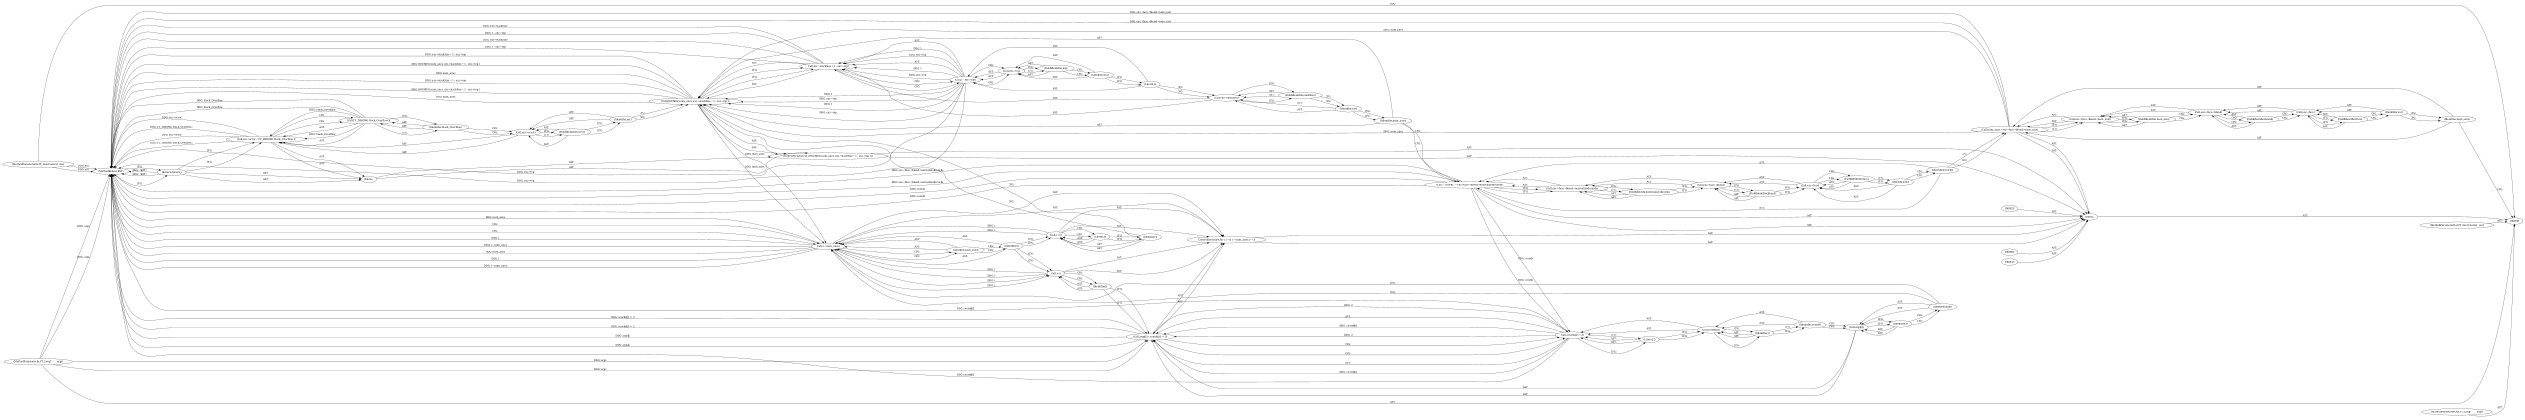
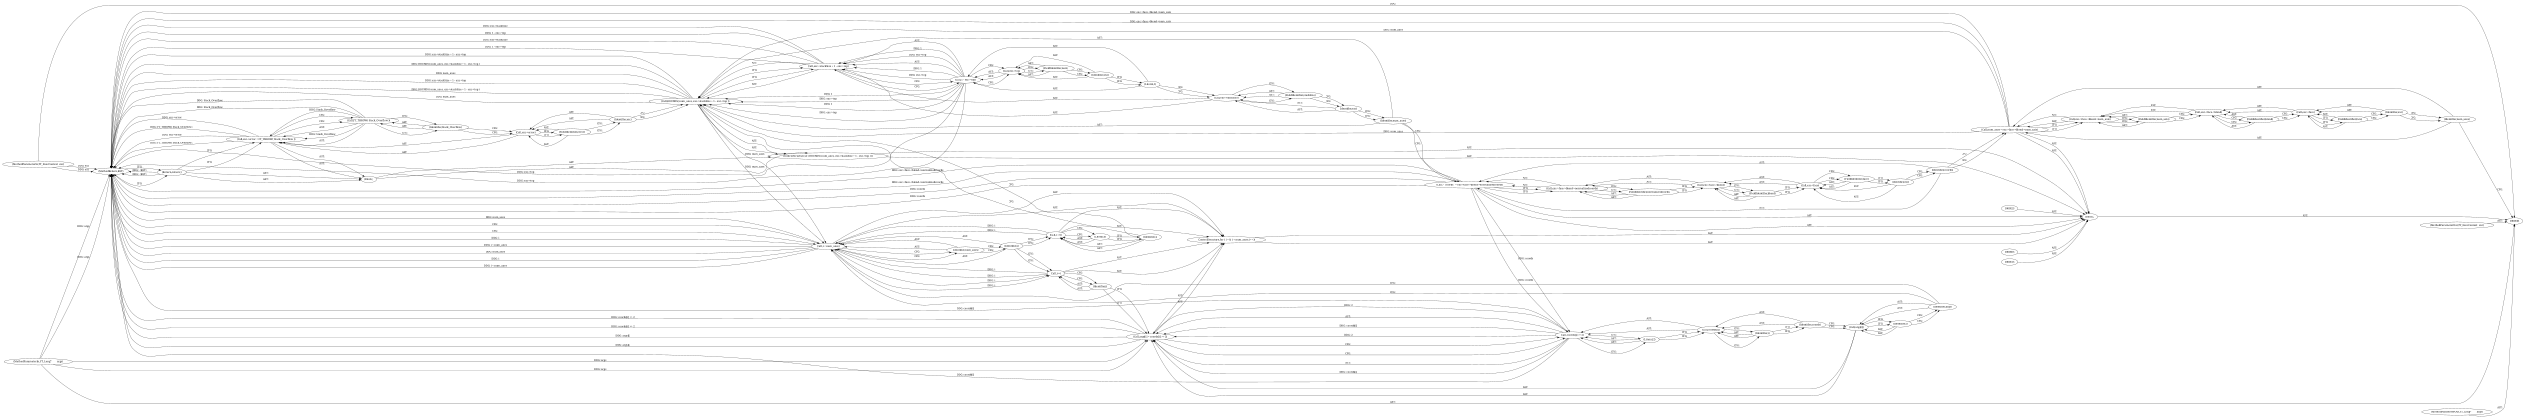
node "(FieldIdentifier,top)": label "(FieldIdentifier,top)" -> "(FieldIdentifier,num)"
